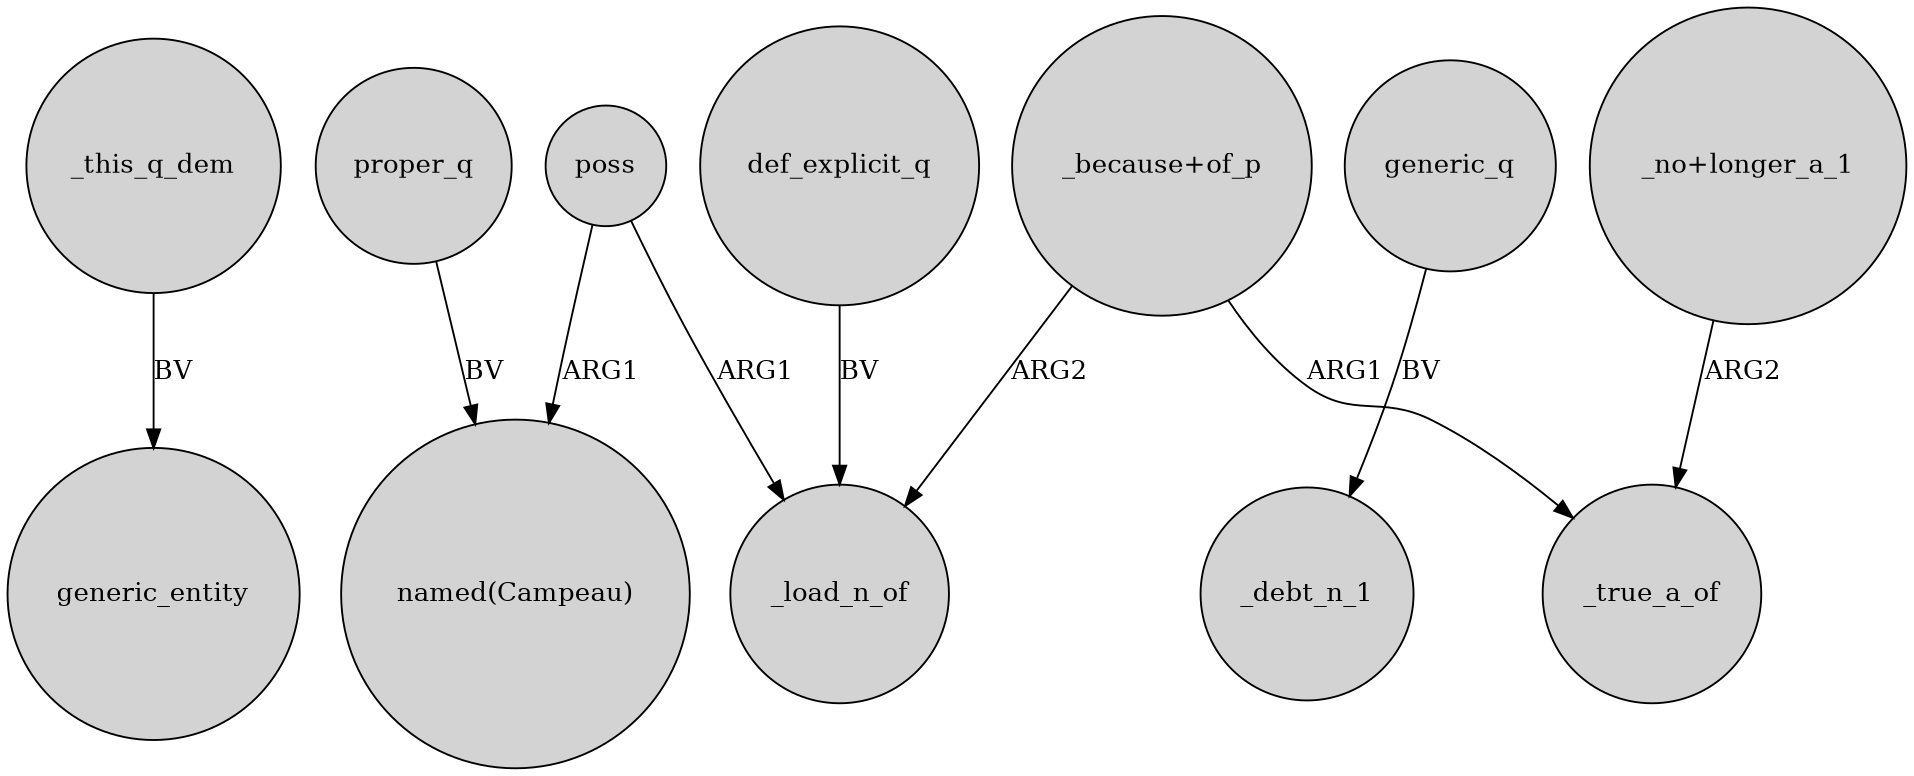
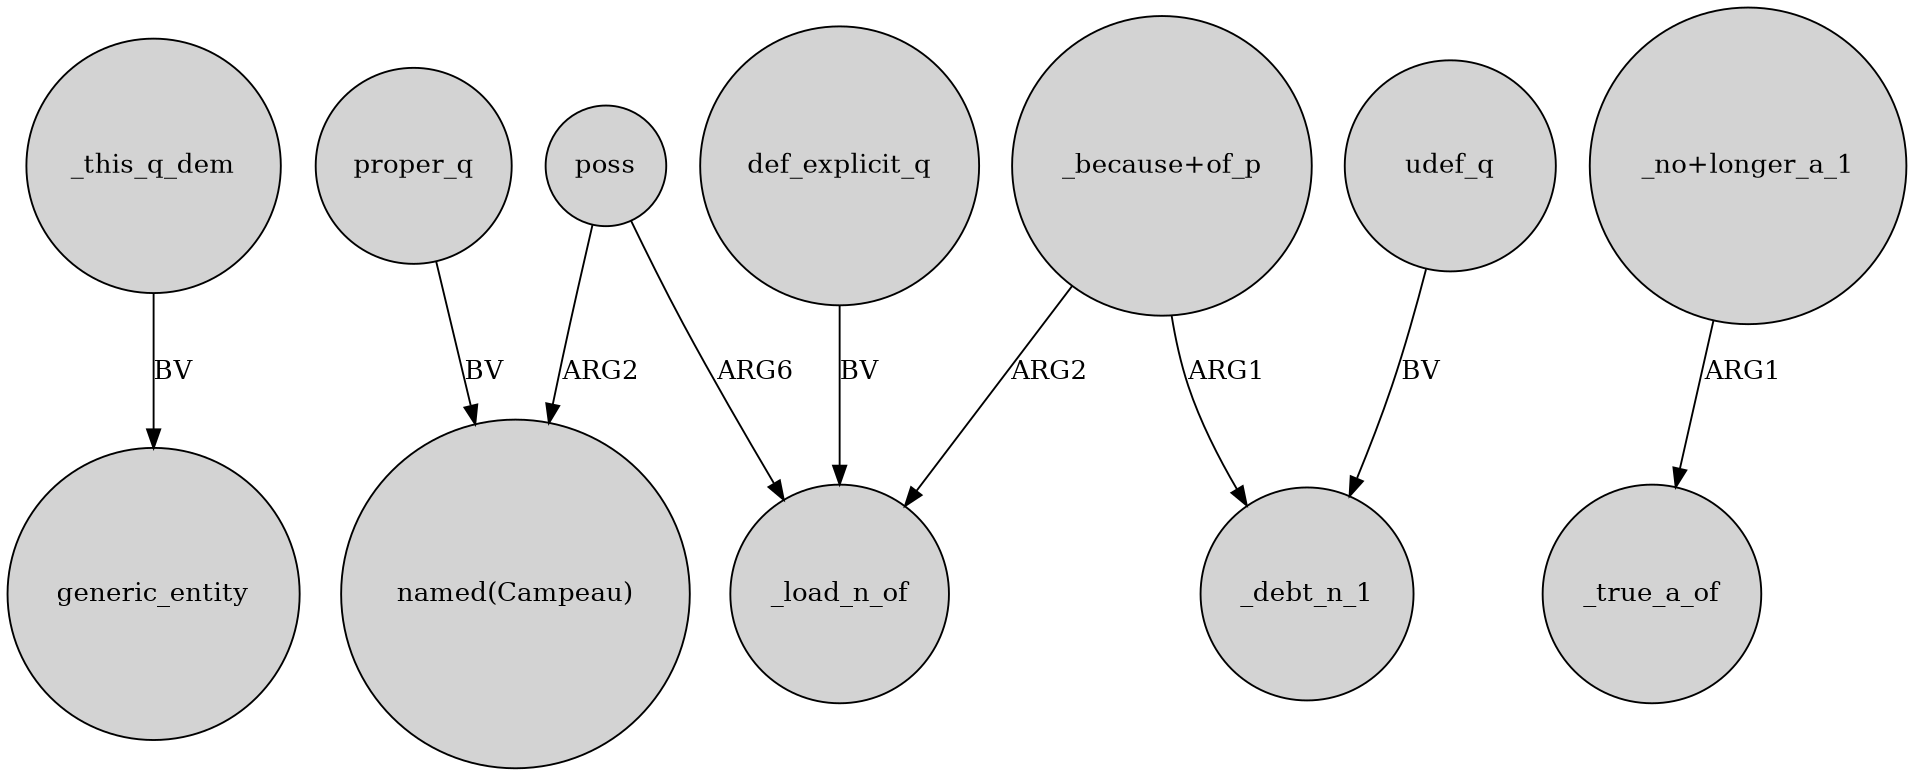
node "generic_q": label "generic_q" -> "udef_q"
edge "poss" -> "named(Campeau)": label "ARG1" -> "ARG2"
edge "poss" -> "_load_n_of": label "ARG1" -> "ARG6"
edge "_no+longer_a_1" -> "_true_a_of": label "ARG2" -> "ARG1"
edge "_because+of_p" -> "_true_a_of": now "_because+of_p" -> "_debt_n_1"
